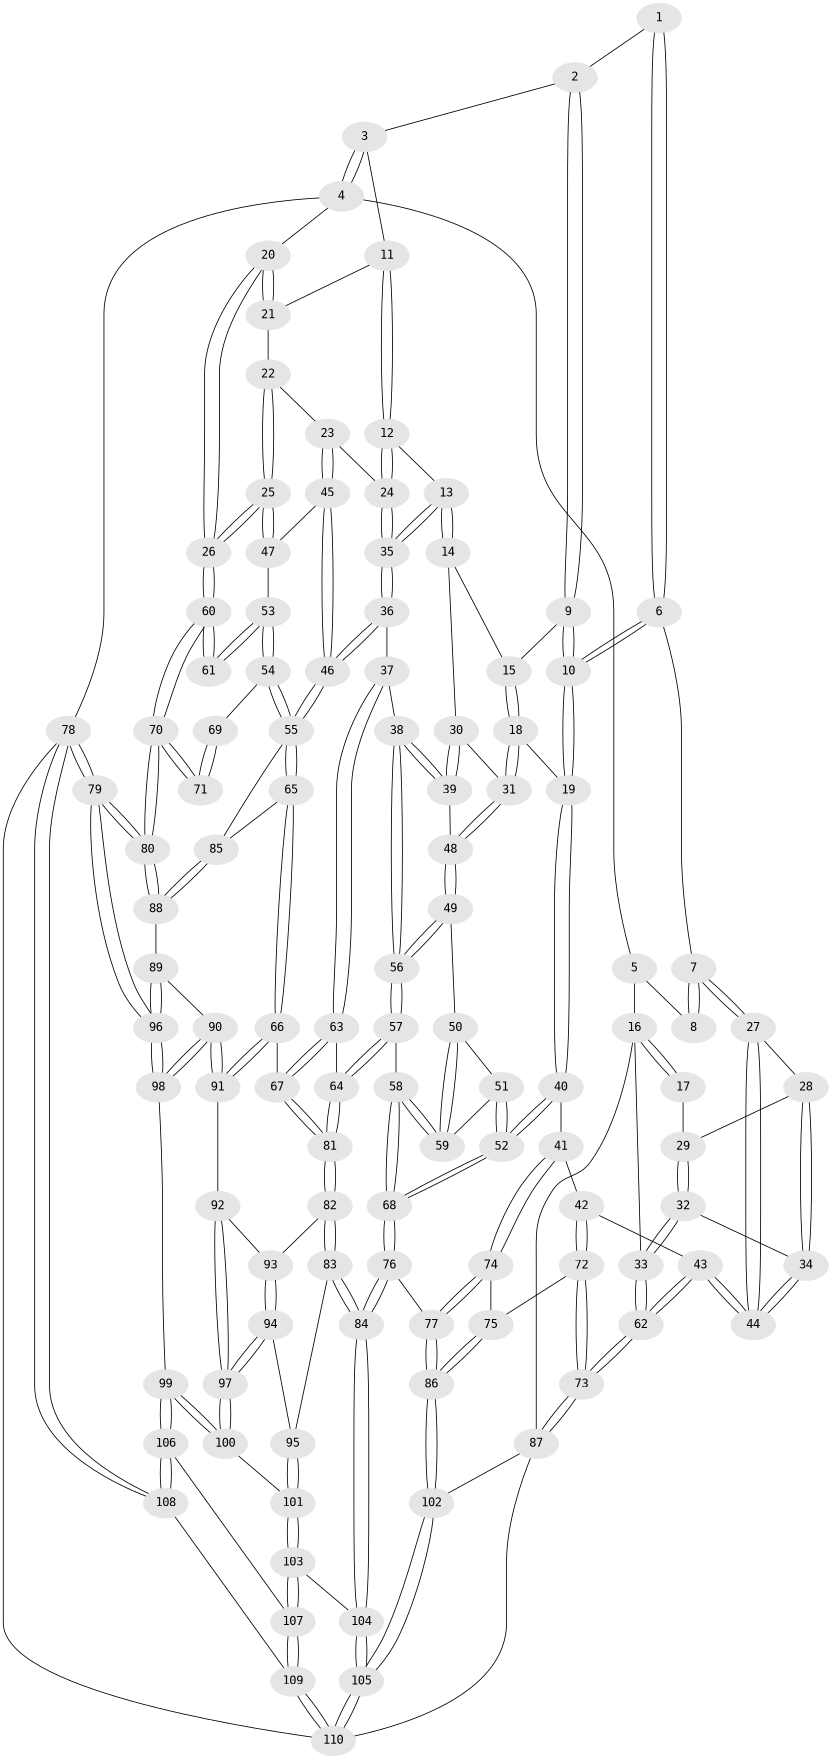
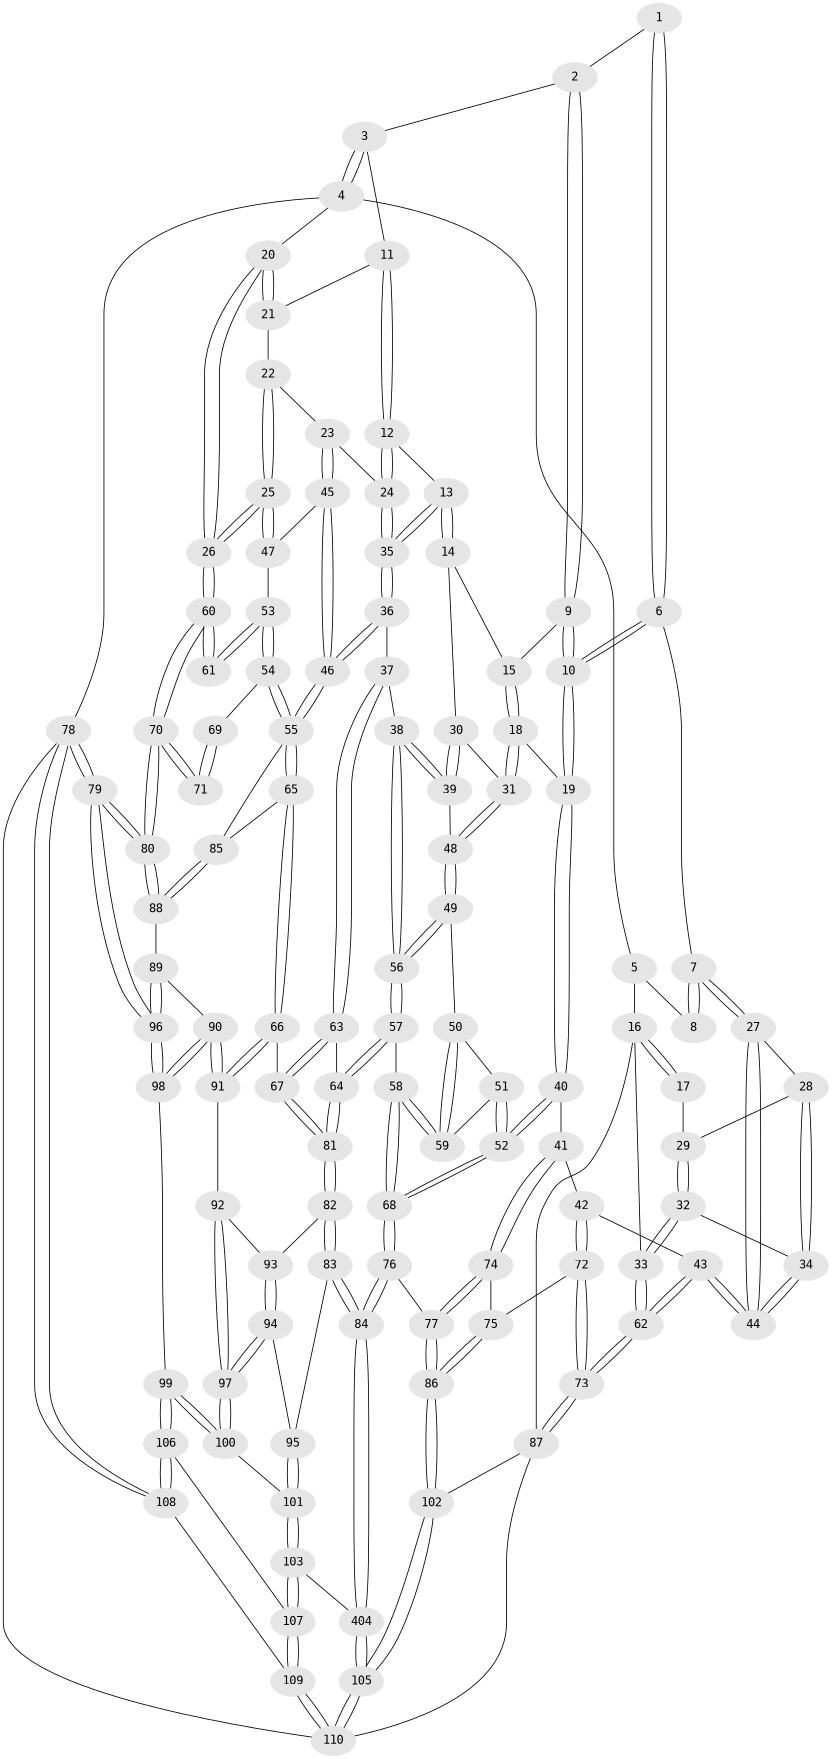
node "104": label "104" -> "404"
